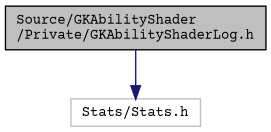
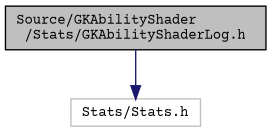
node "Source/GKAbilityShader /Private/GKAbilityShaderLog.h": label "Source/GKAbilityShader /Private/GKAbilityShaderLog.h" -> "Source/GKAbilityShader /Stats/GKAbilityShaderLog.h"
